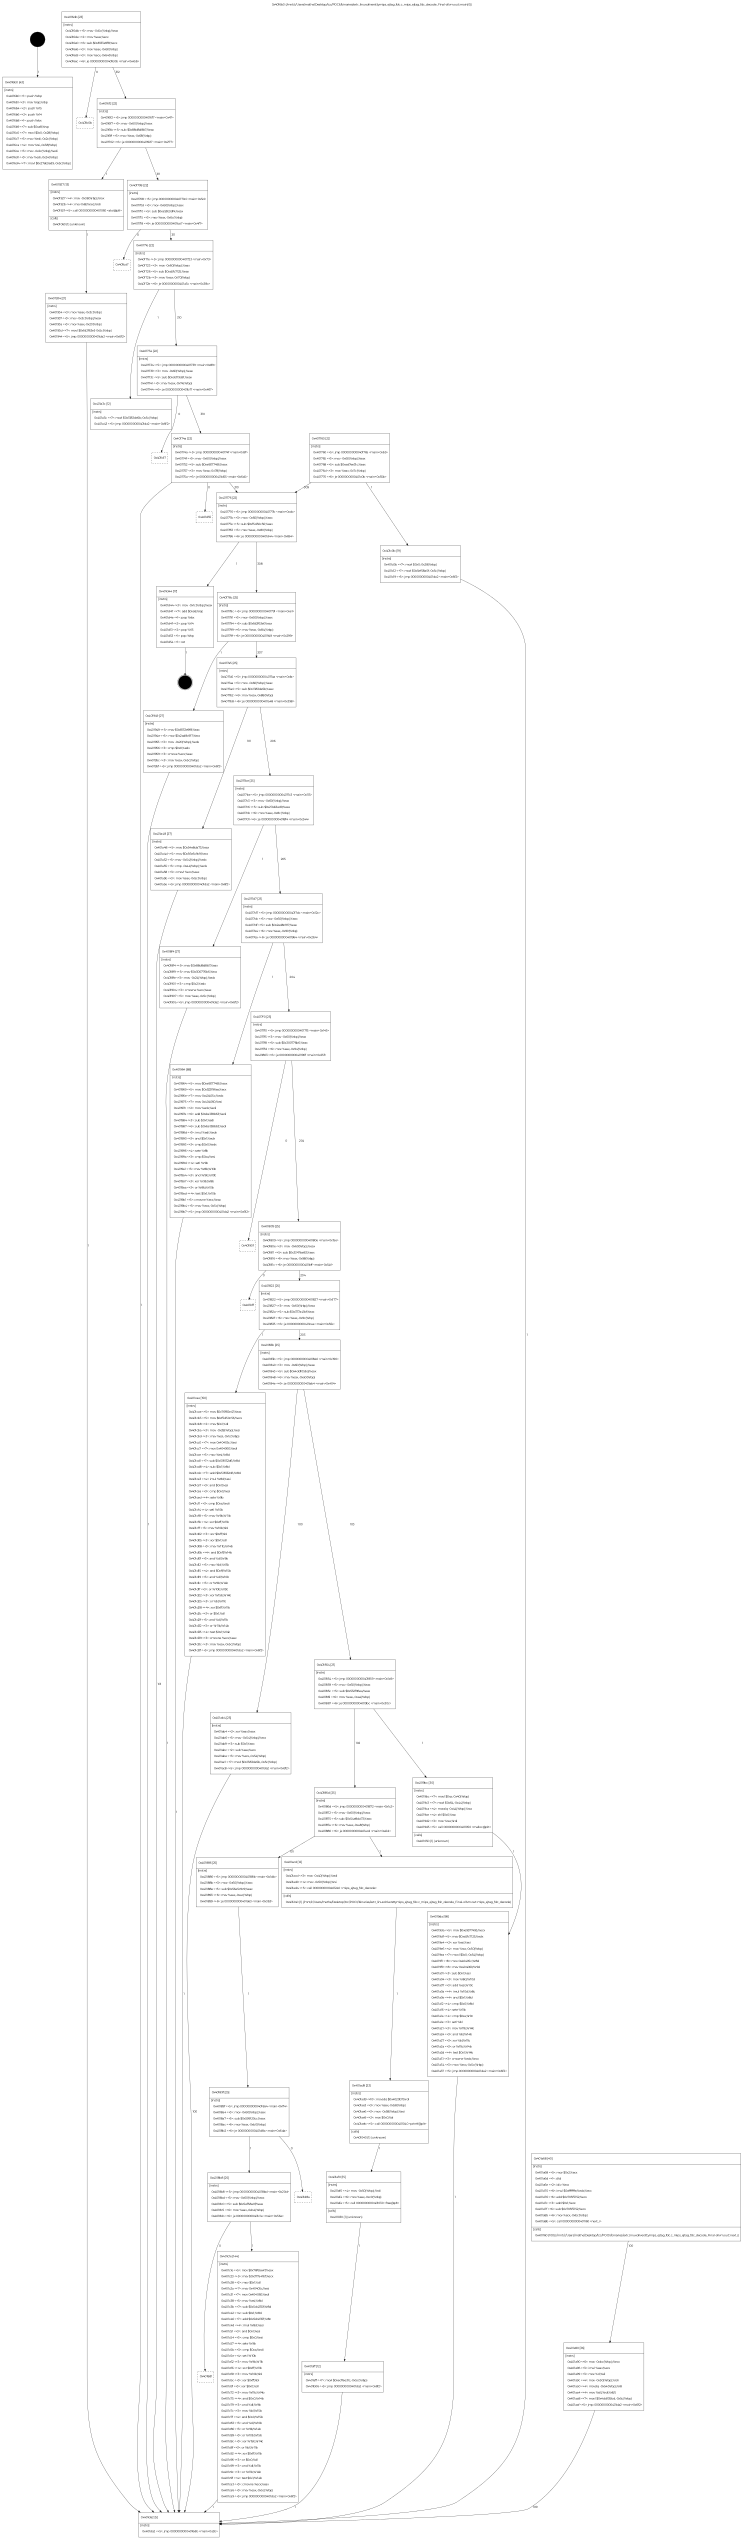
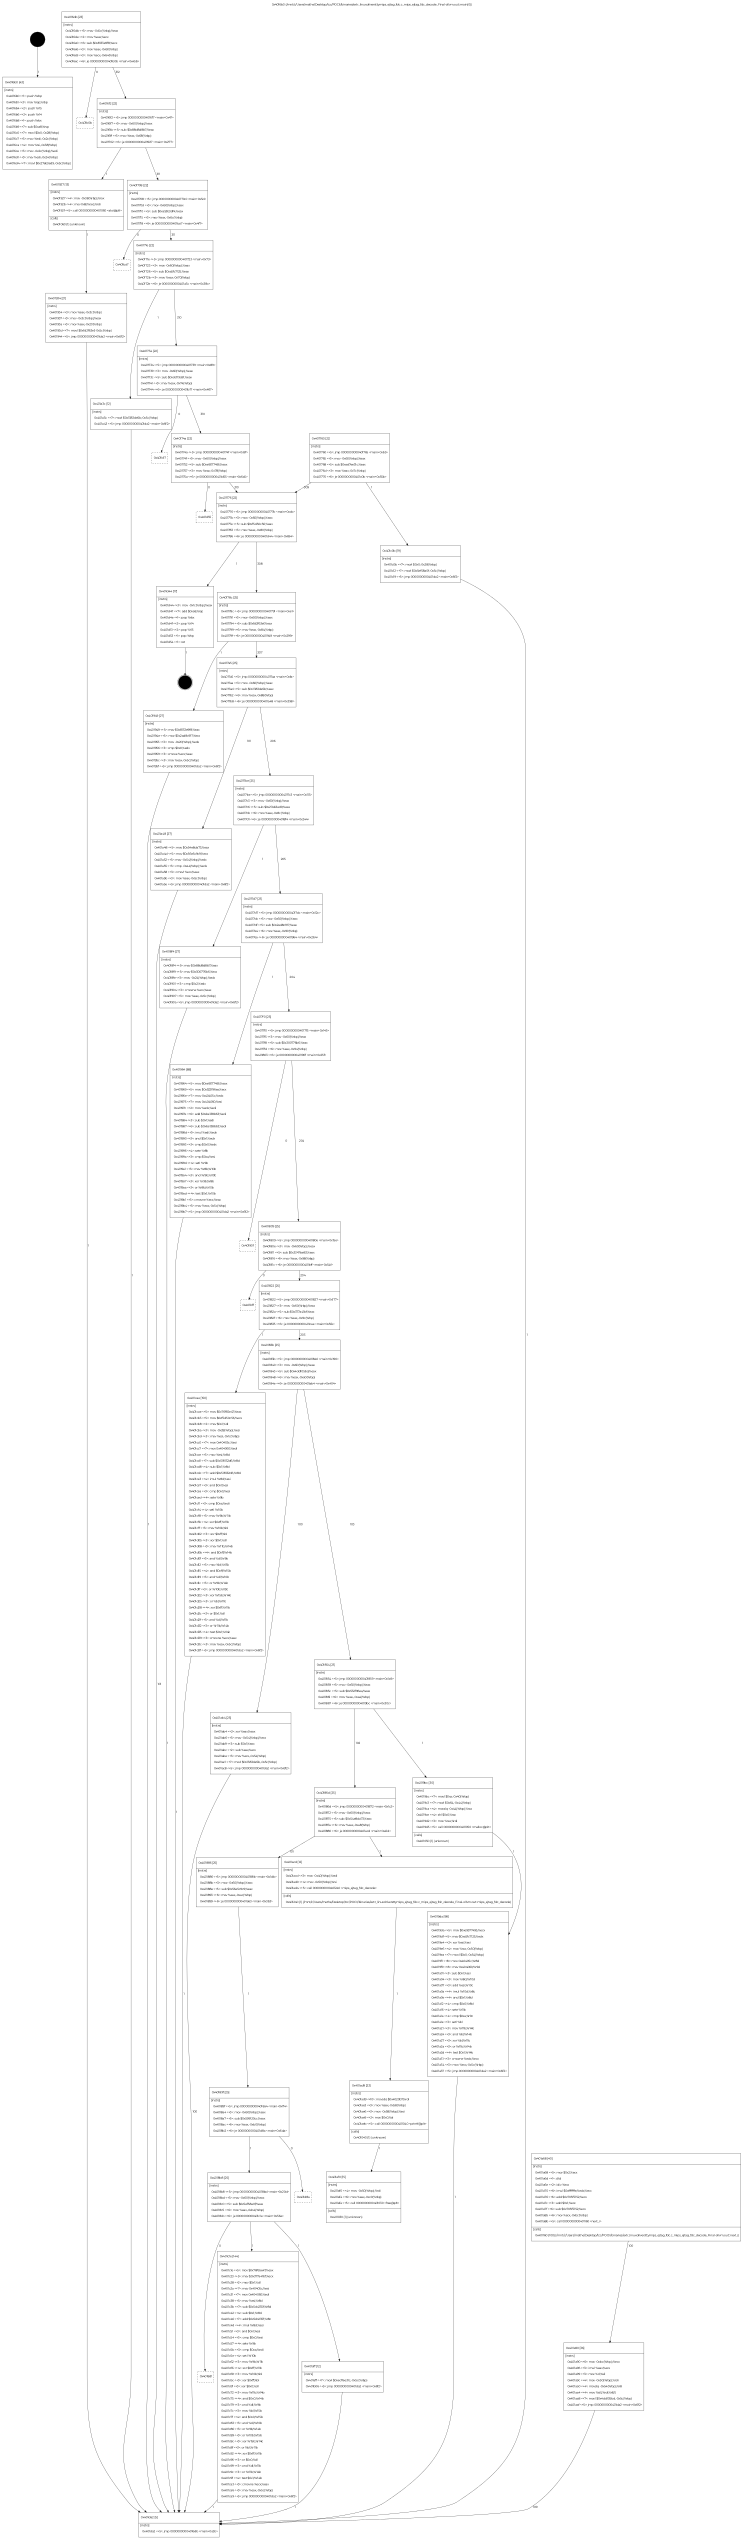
edge "0x40174a [22]" -> "0x401da2 [5]": now "0x401a3c [12]" -> "0x401da2 [5]"
edge "0x401af0 [15]" -> "0x401aff [12]": now "0x4018b8 [25]" -> "0x401aff [12]"
